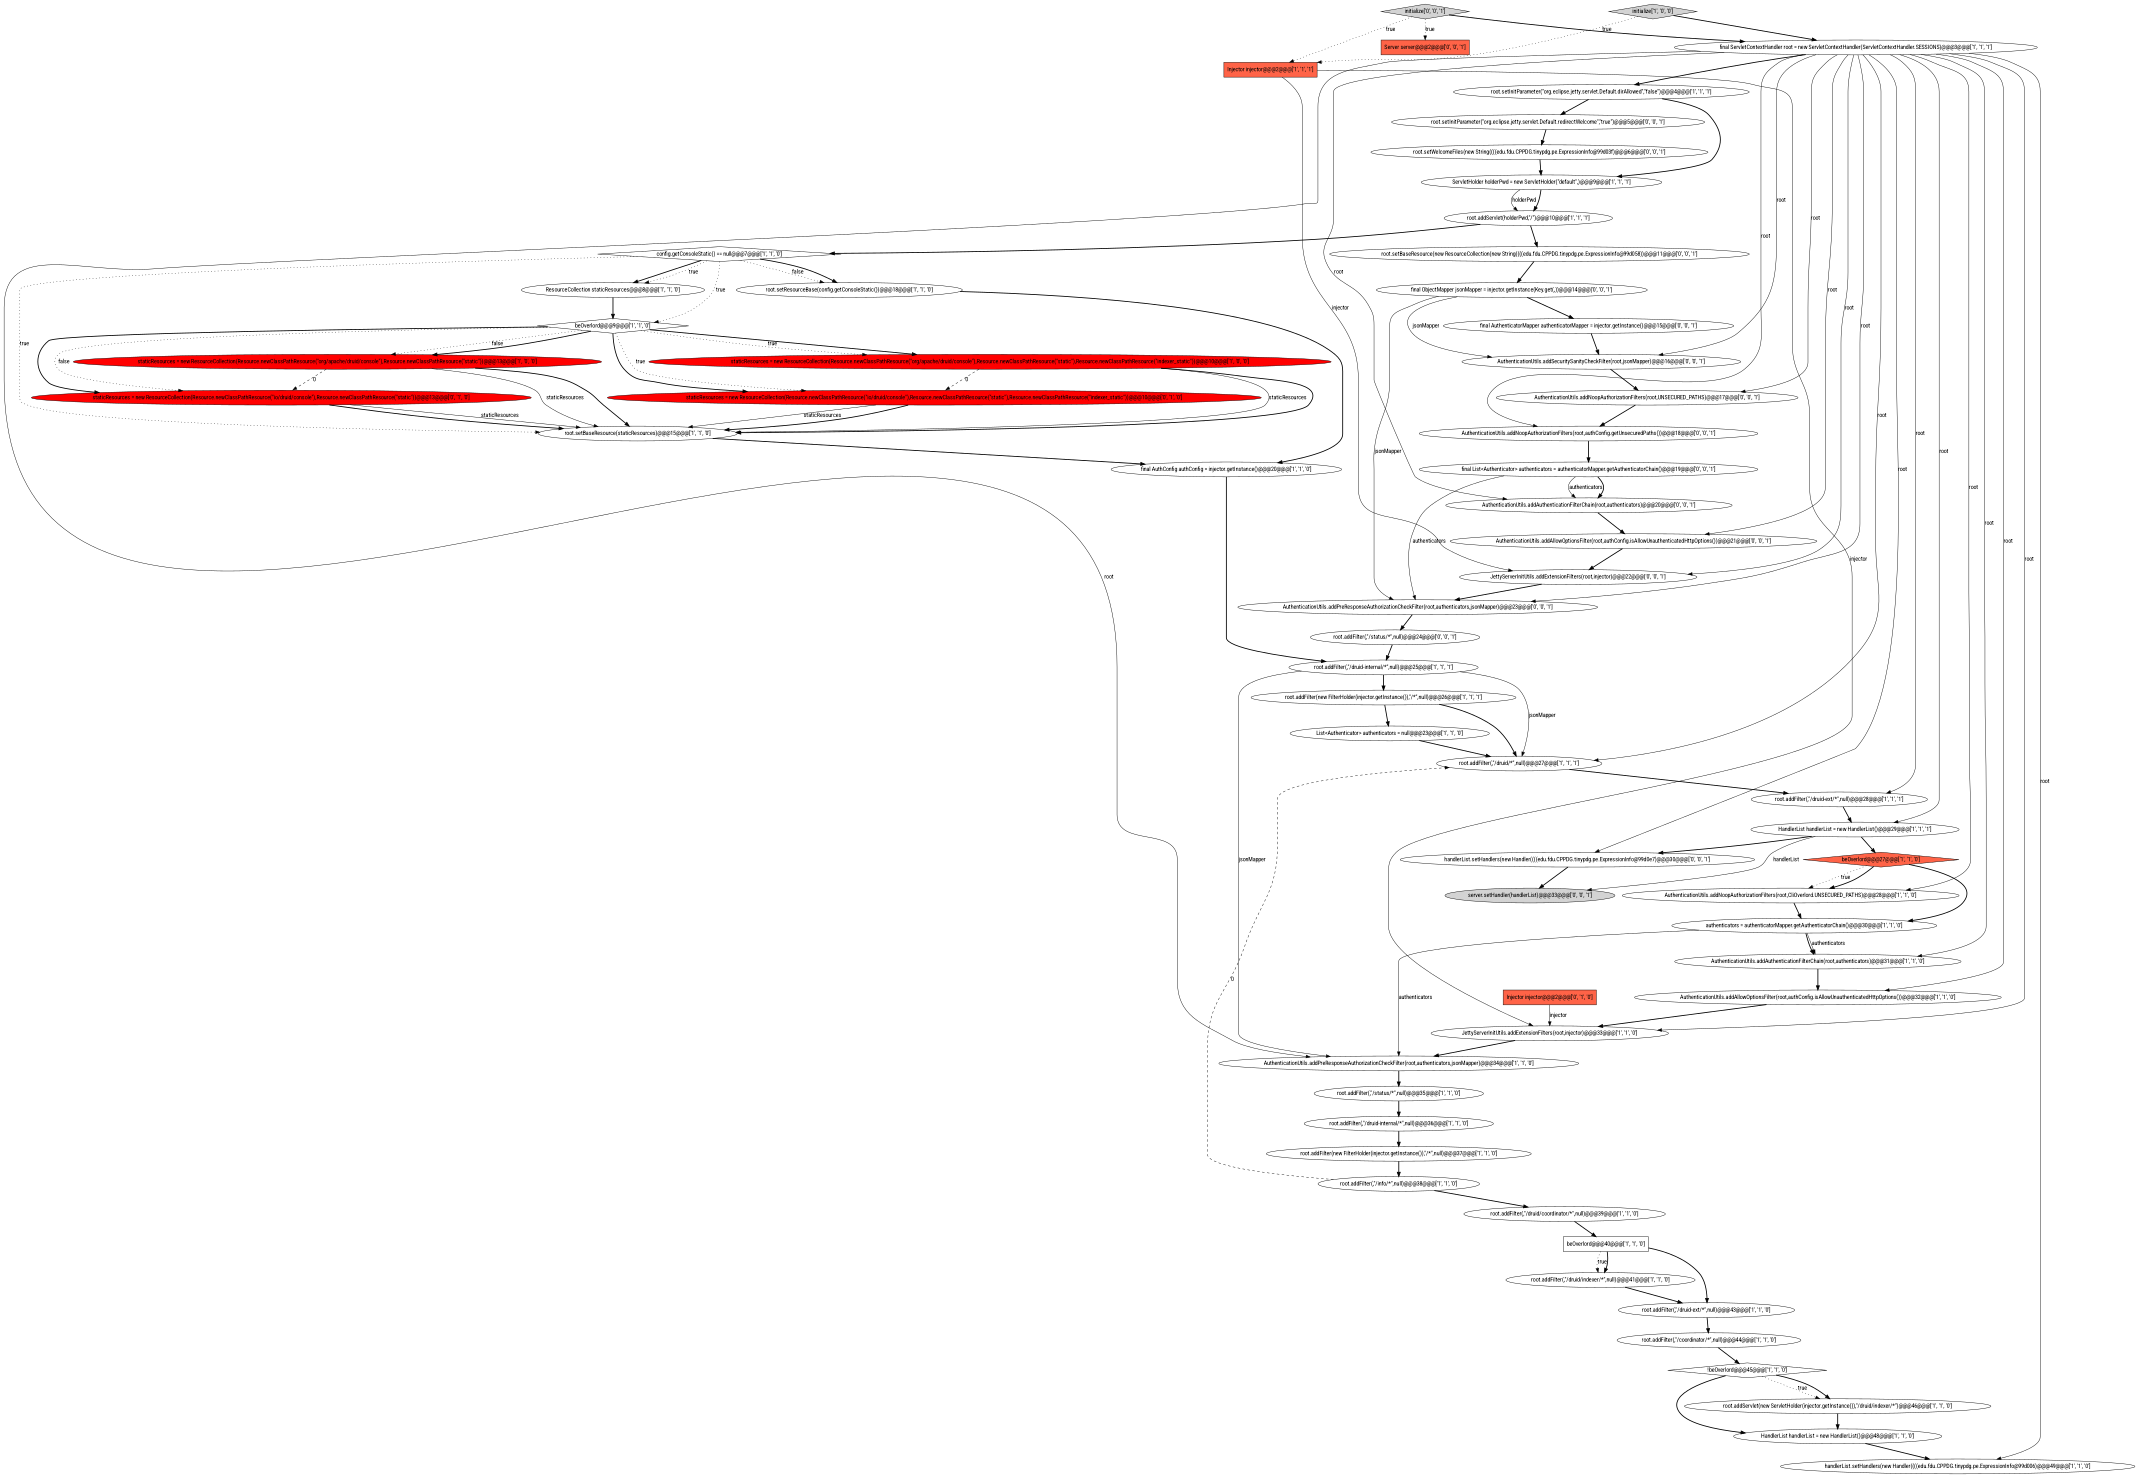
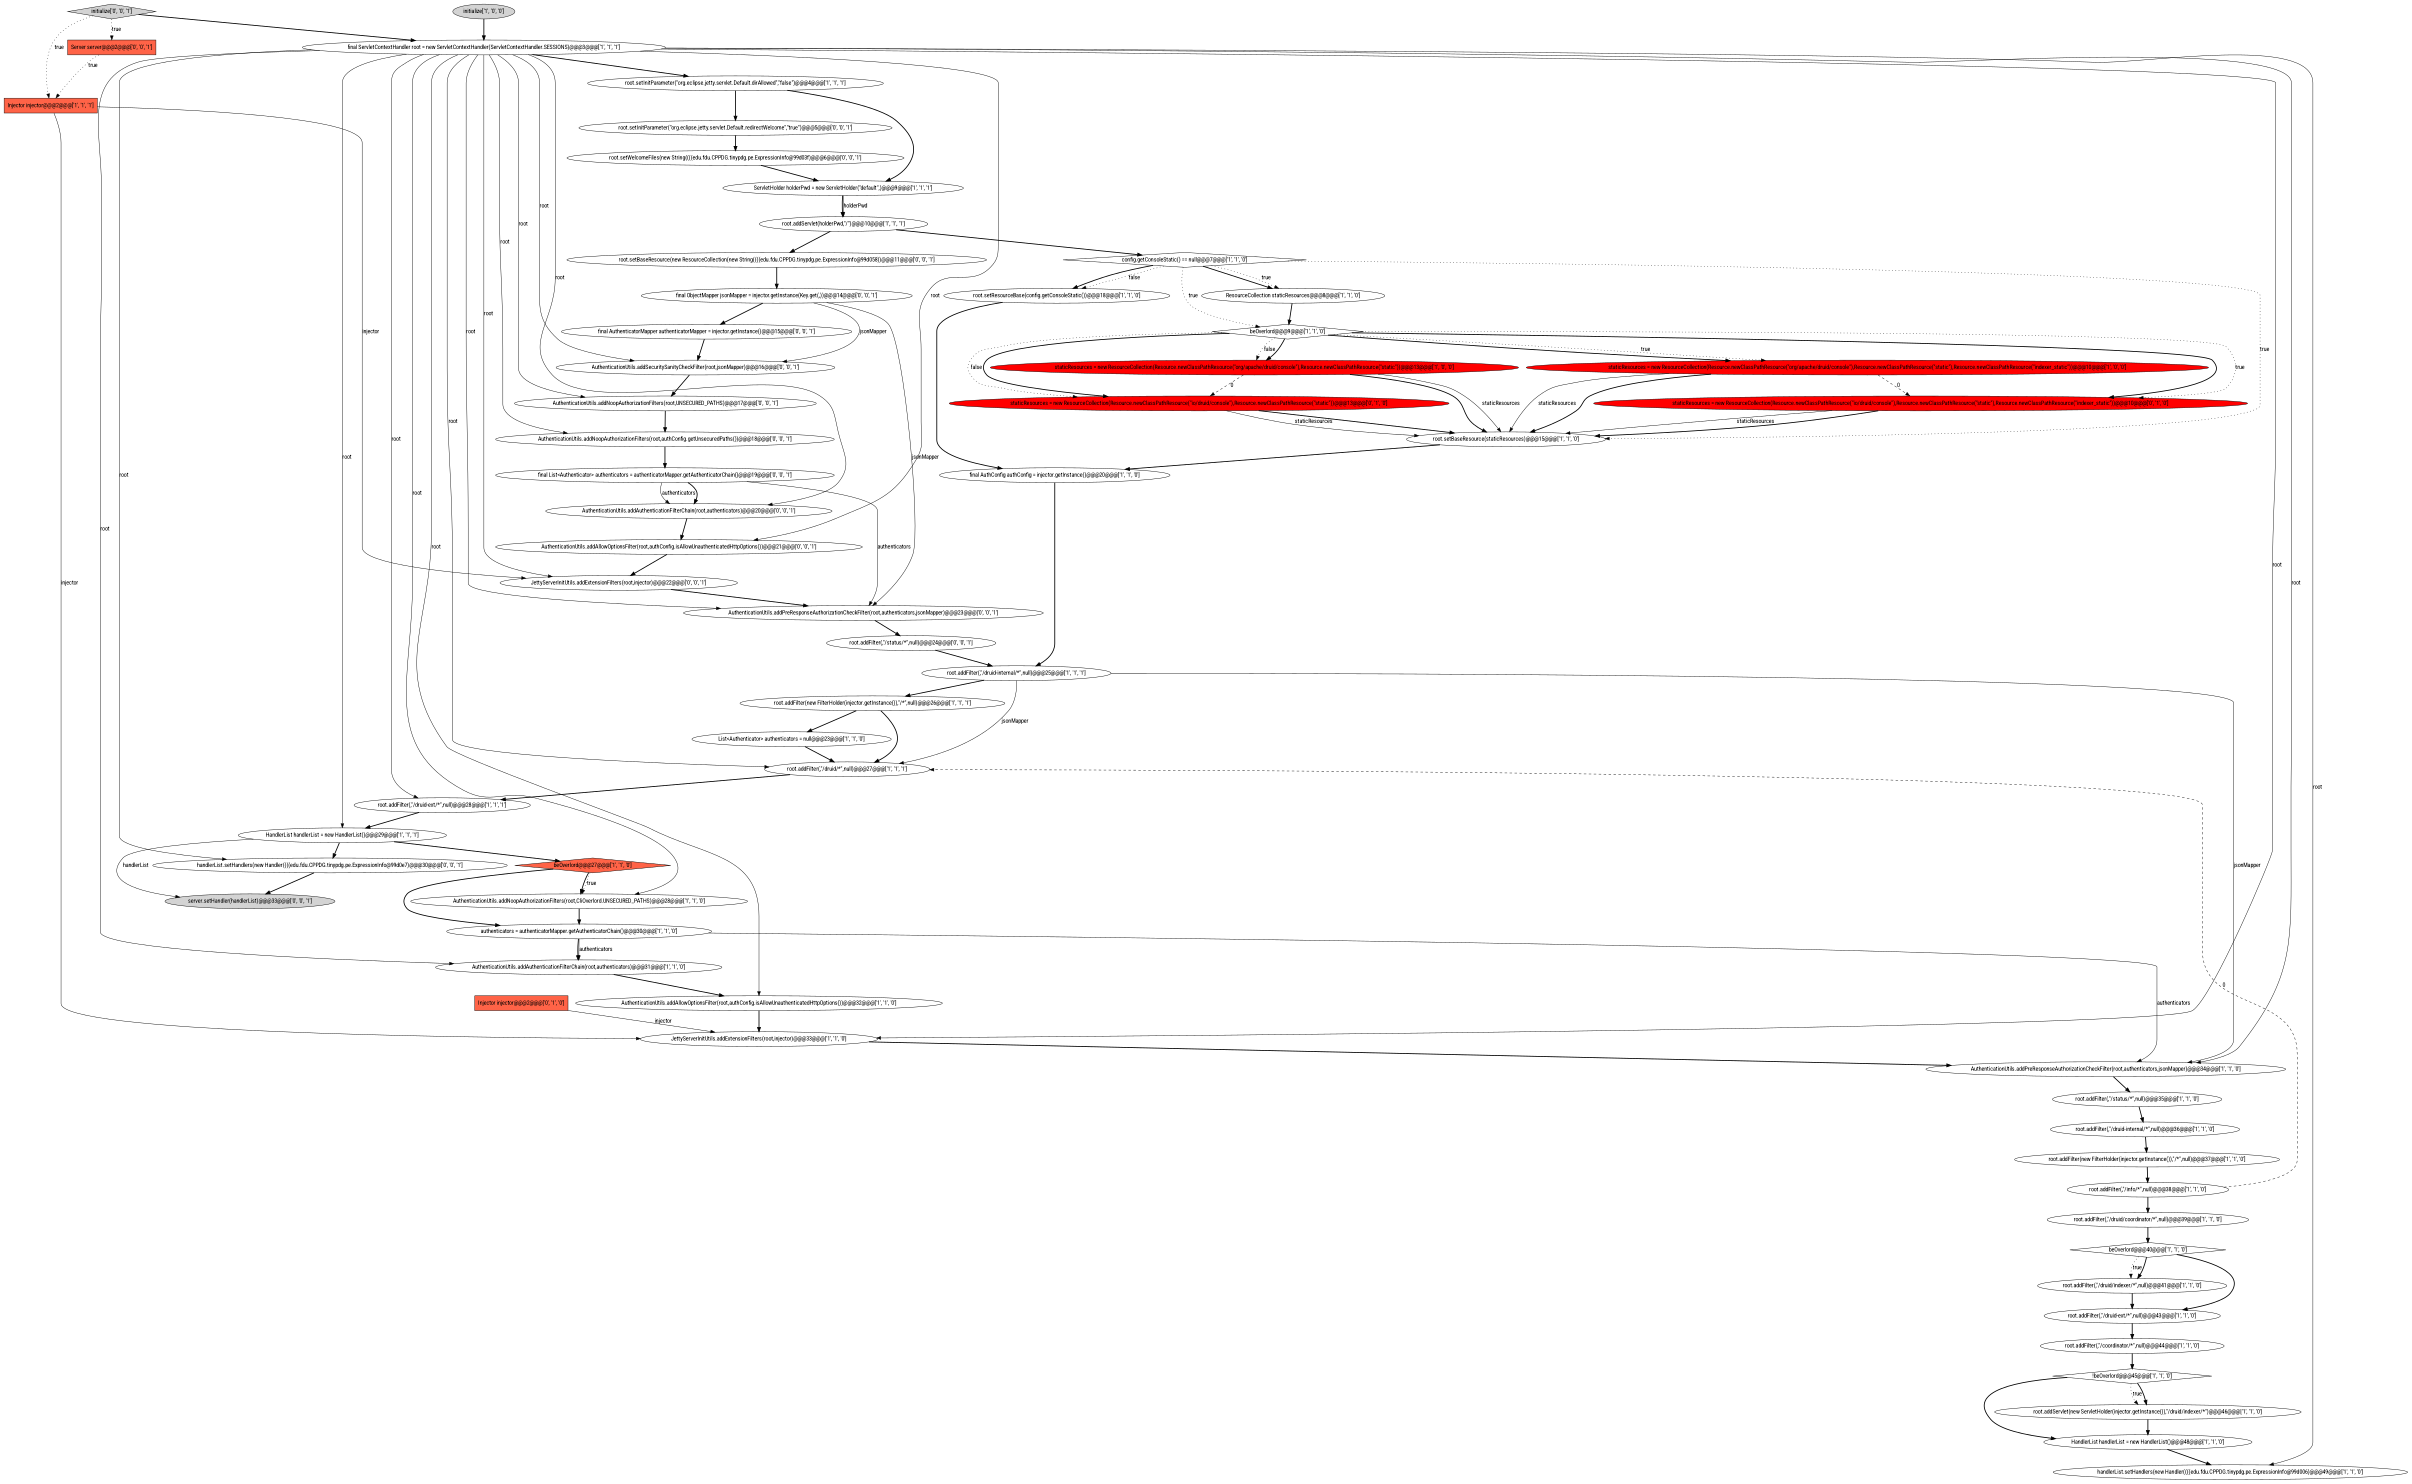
node "initialize['1', '0', '0']": shape diamond -> ellipse
edge "initialize['1', '0', '0']" -> "Injector injector@@@2@@@['1', '1', '1']": now "Server server@@@2@@@['0', '0', '1']" -> "Injector injector@@@2@@@['1', '1', '1']"
node "beOverlord@@@40@@@['1', '1', '0']": shape box -> diamond
